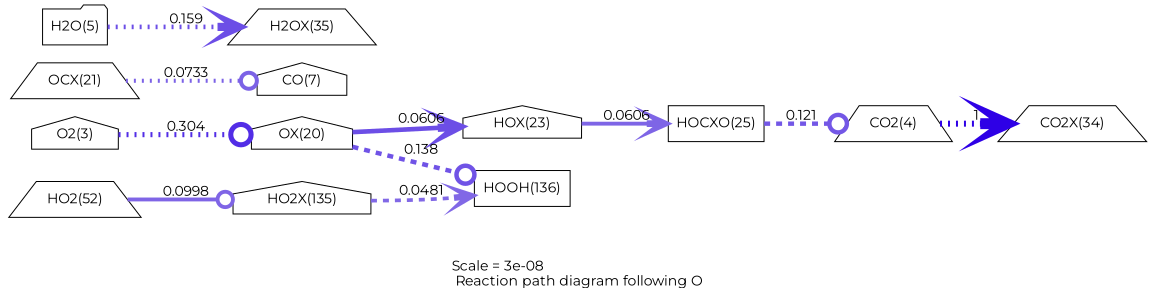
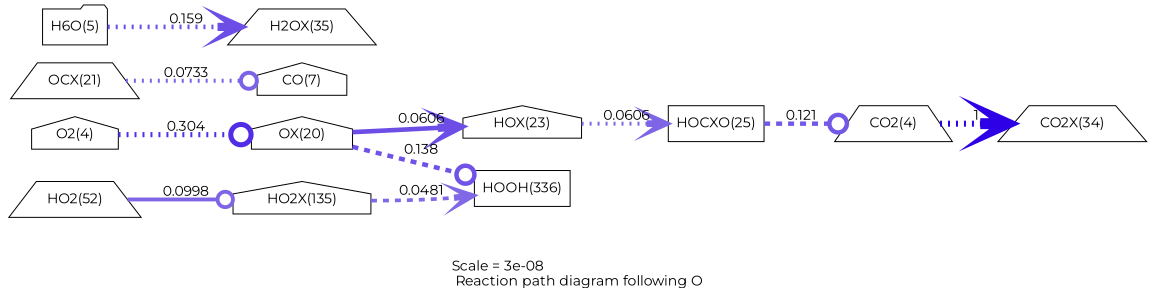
node "H2O(5)": label "H2O(5)" -> "H6O(5)"
edge "HOX(23)" -> "HOCXO(25)": style bold -> dotted
node "O2(3)": label "O2(3)" -> "O2(4)"
node "HOOH(136)": label "HOOH(136)" -> "HOOH(336)"
